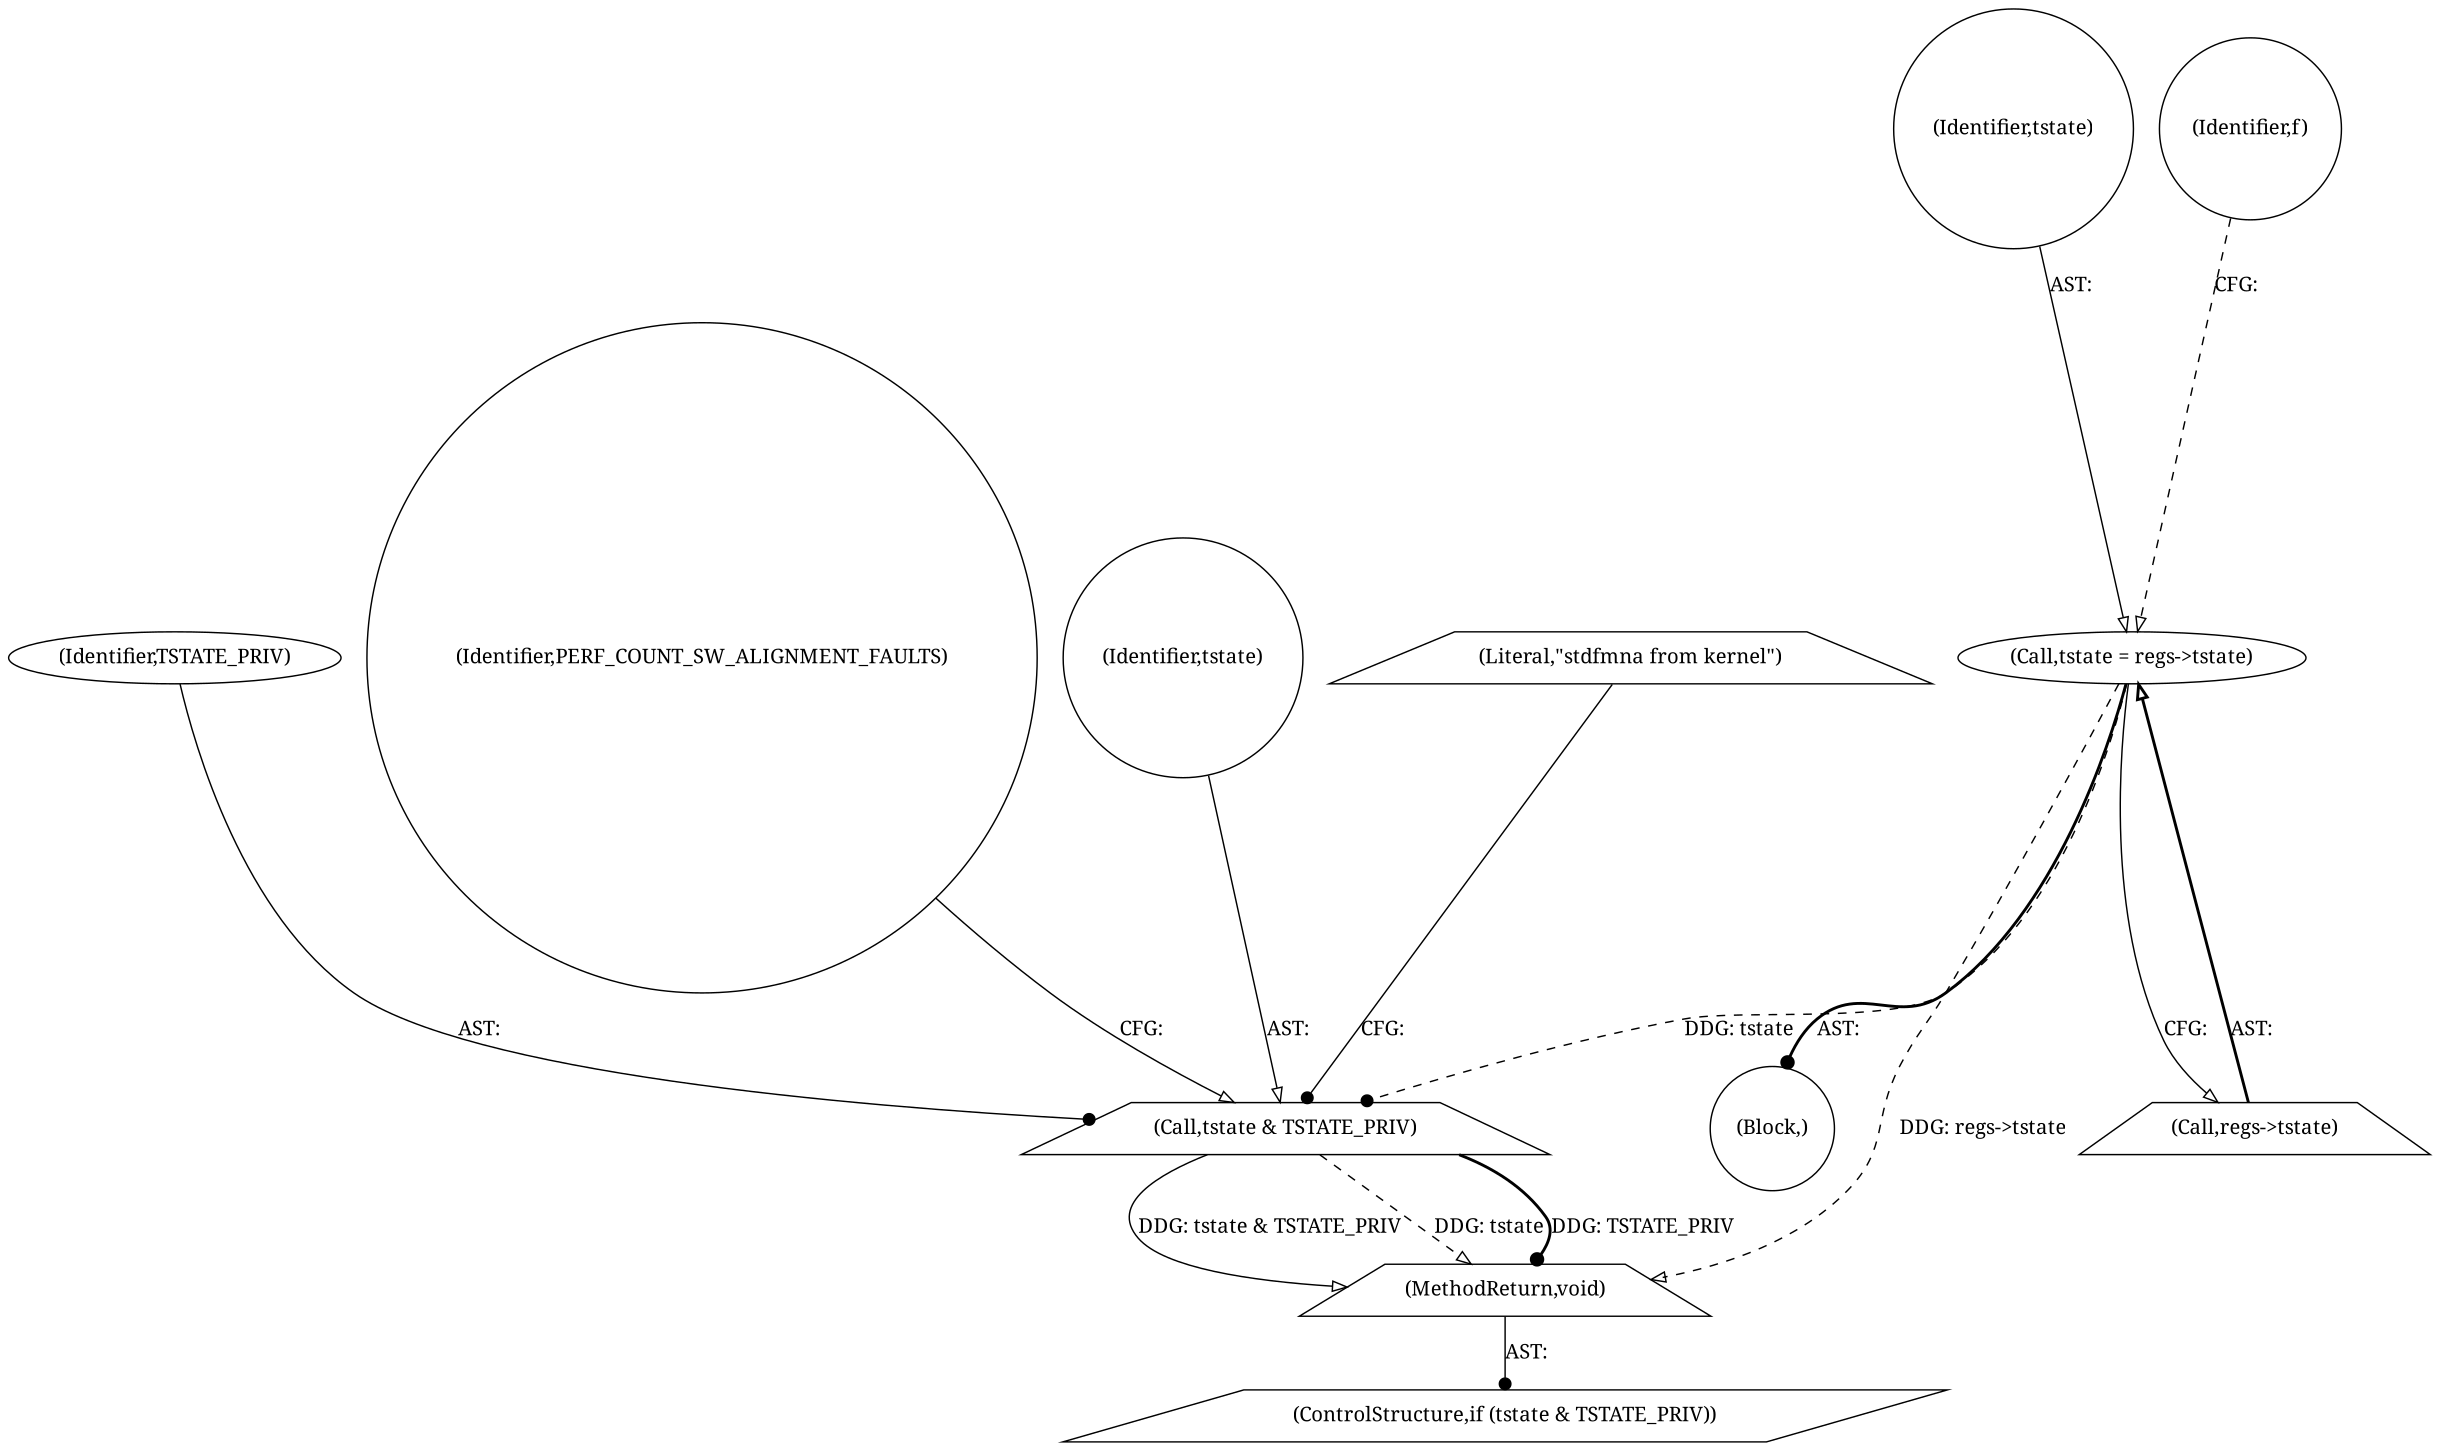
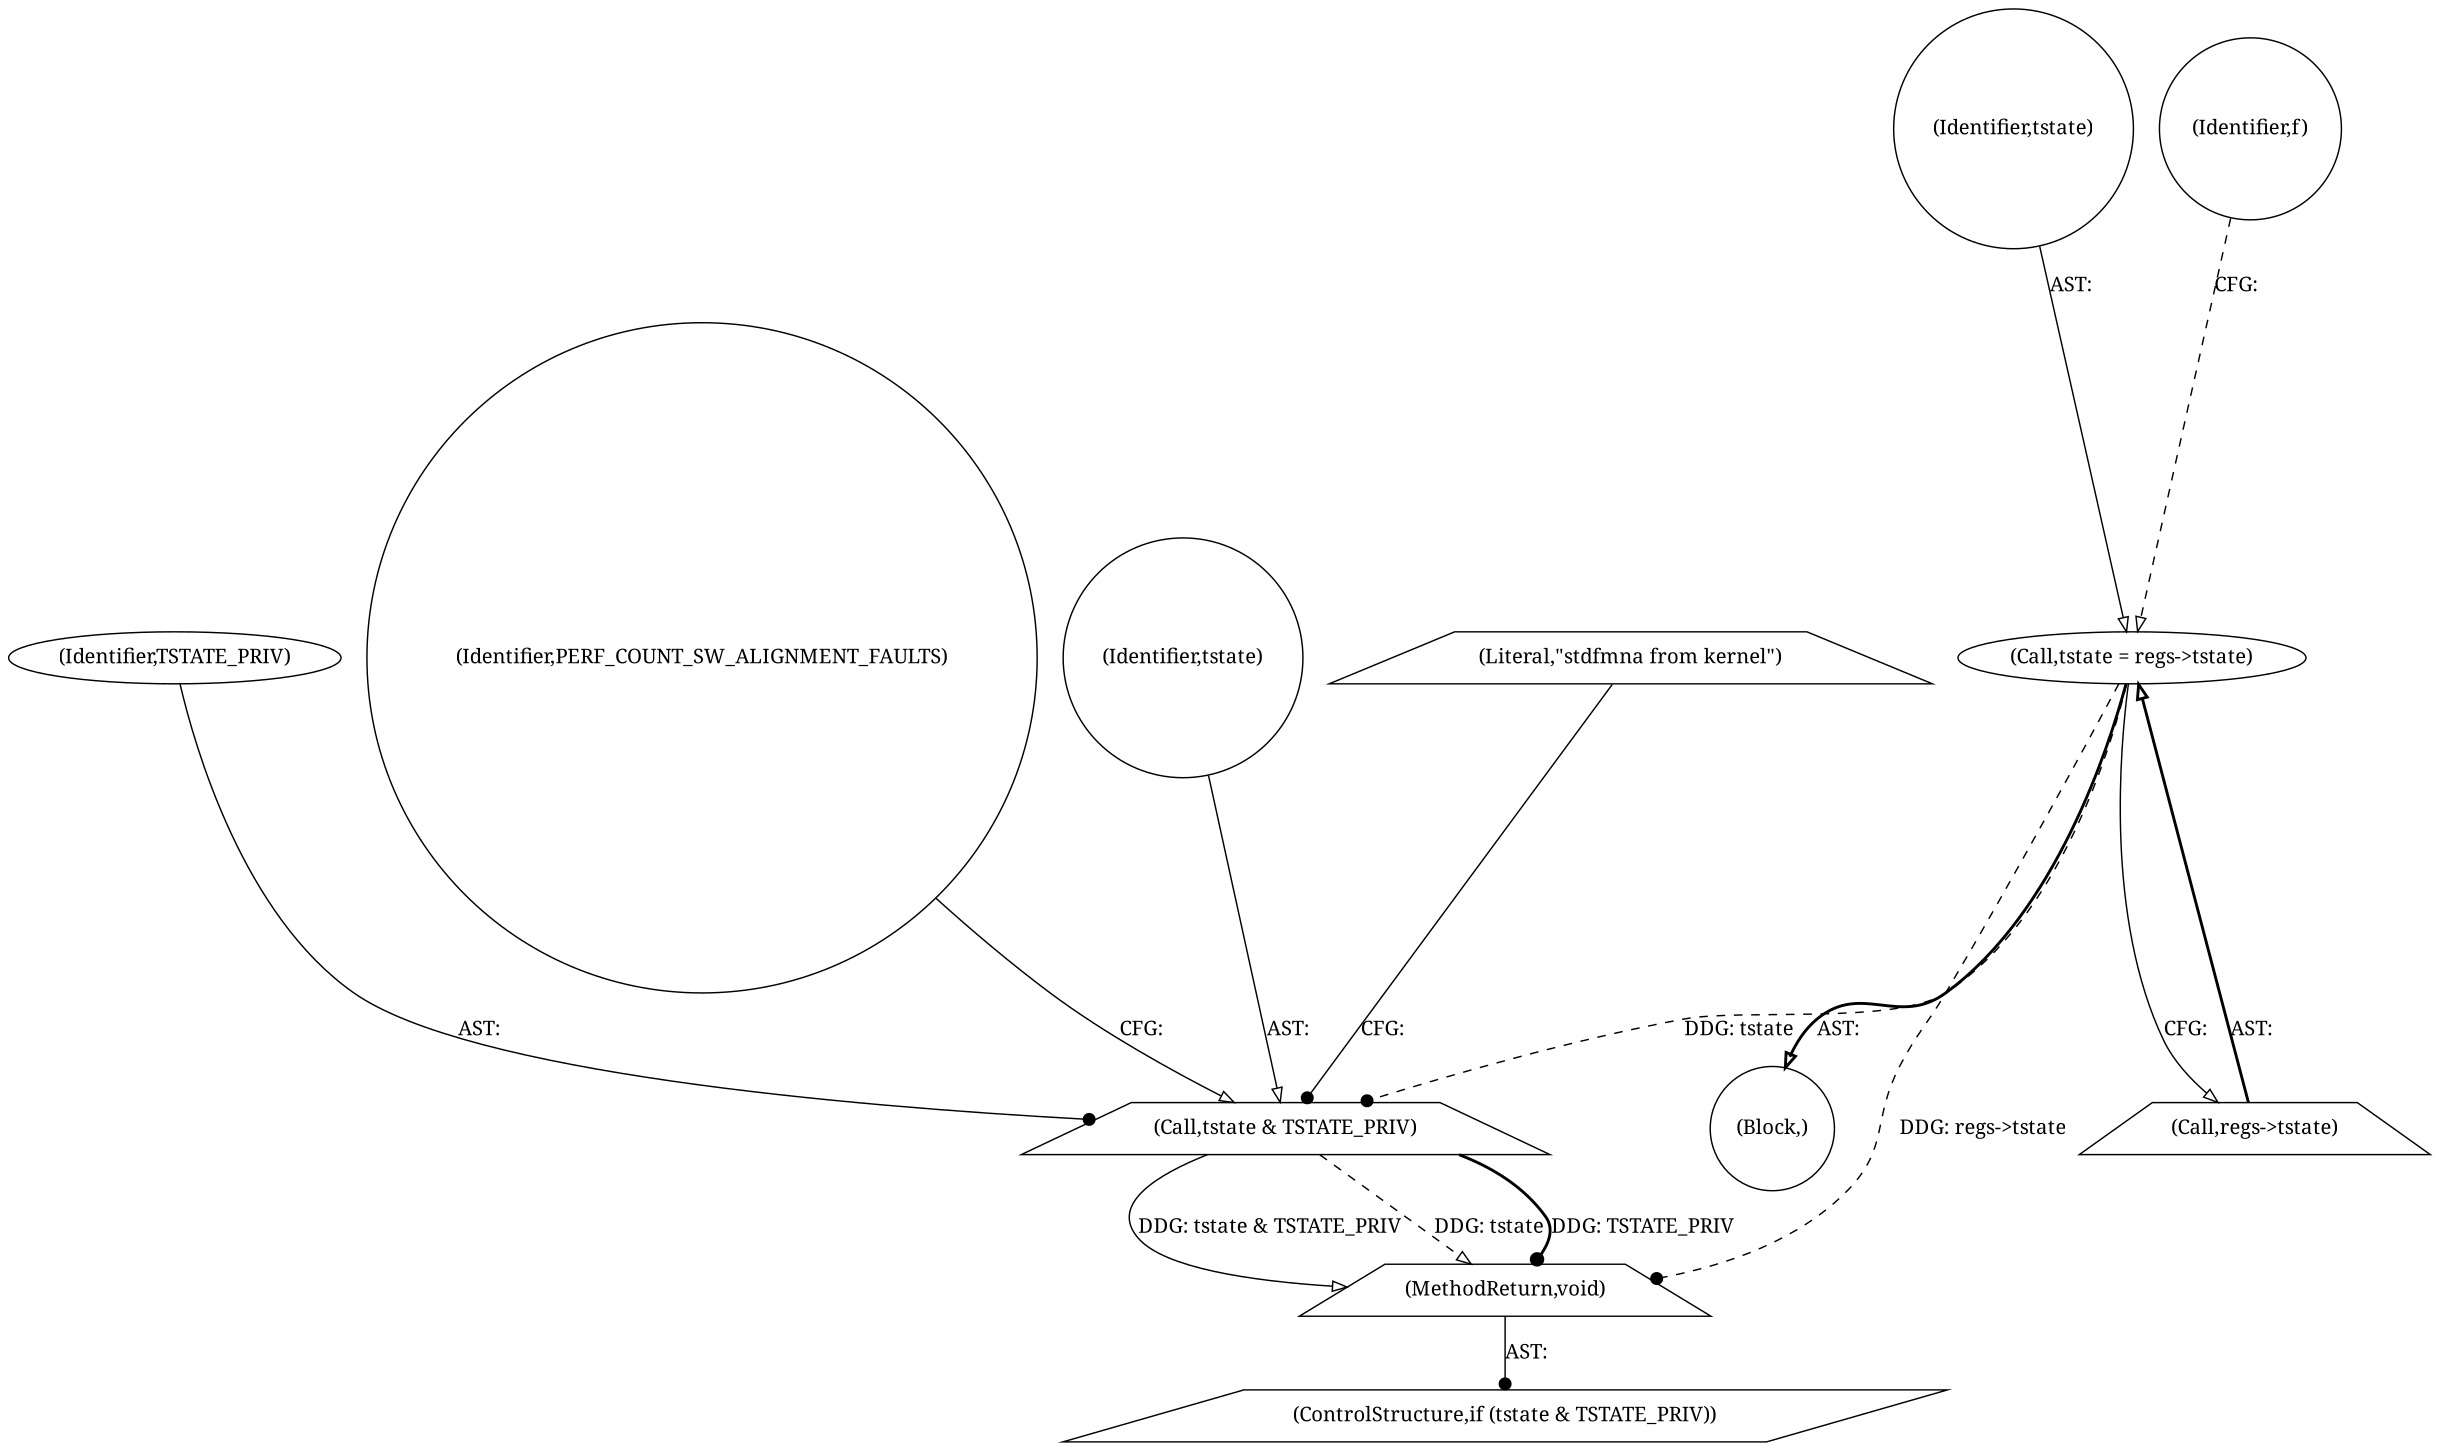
edge "(Call,tstate = regs->tstate)" -> "(Block,)": arrowhead dot -> onormal
edge "(Call,tstate = regs->tstate)" -> "(MethodReturn,void)": arrowhead onormal -> dot
